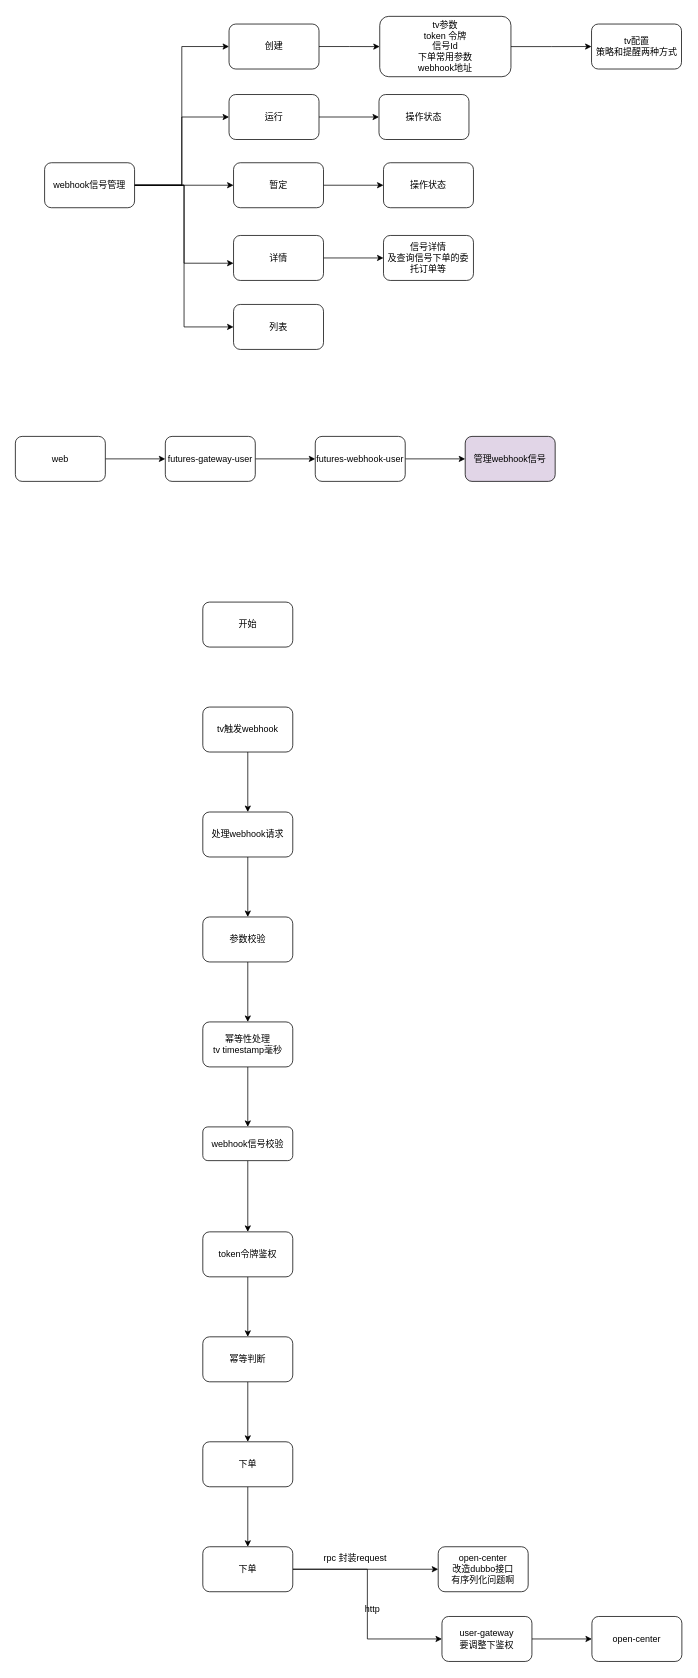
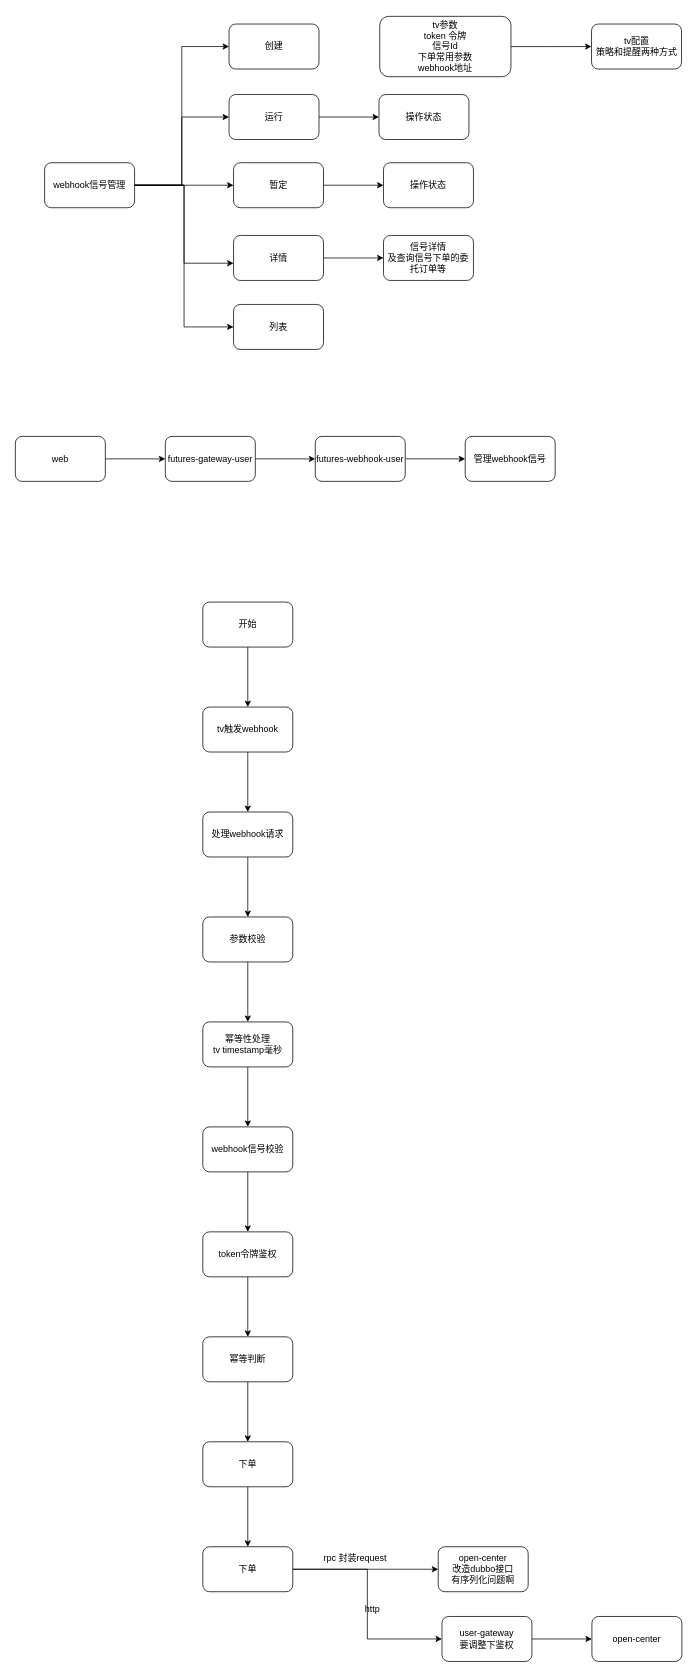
edge "创建" -> "tv参数 token 令牌 信号Id 下单常用参数 webhook地址": removed
node "管理webhook信号": fillcolor #e1d5e7 -> #ffffff
edge "开始" -> "tv触发webhook": added
node "webhook信号校验": size 90x34 -> 90x45
